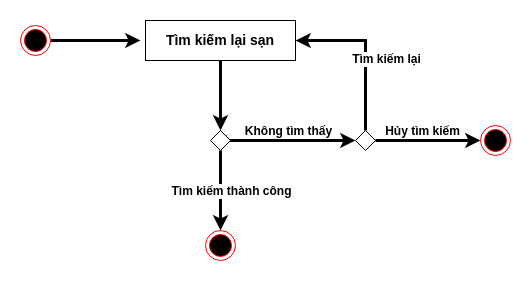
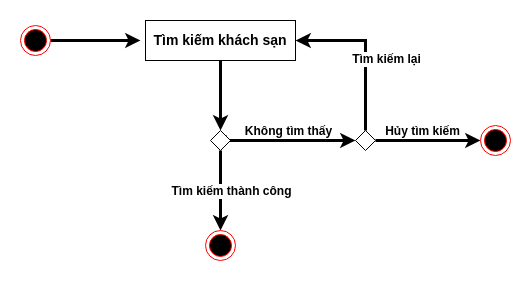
node "Tìm kiếm lại sạn": label "Tìm kiếm lại sạn" -> "Tìm kiếm khách sạn"
